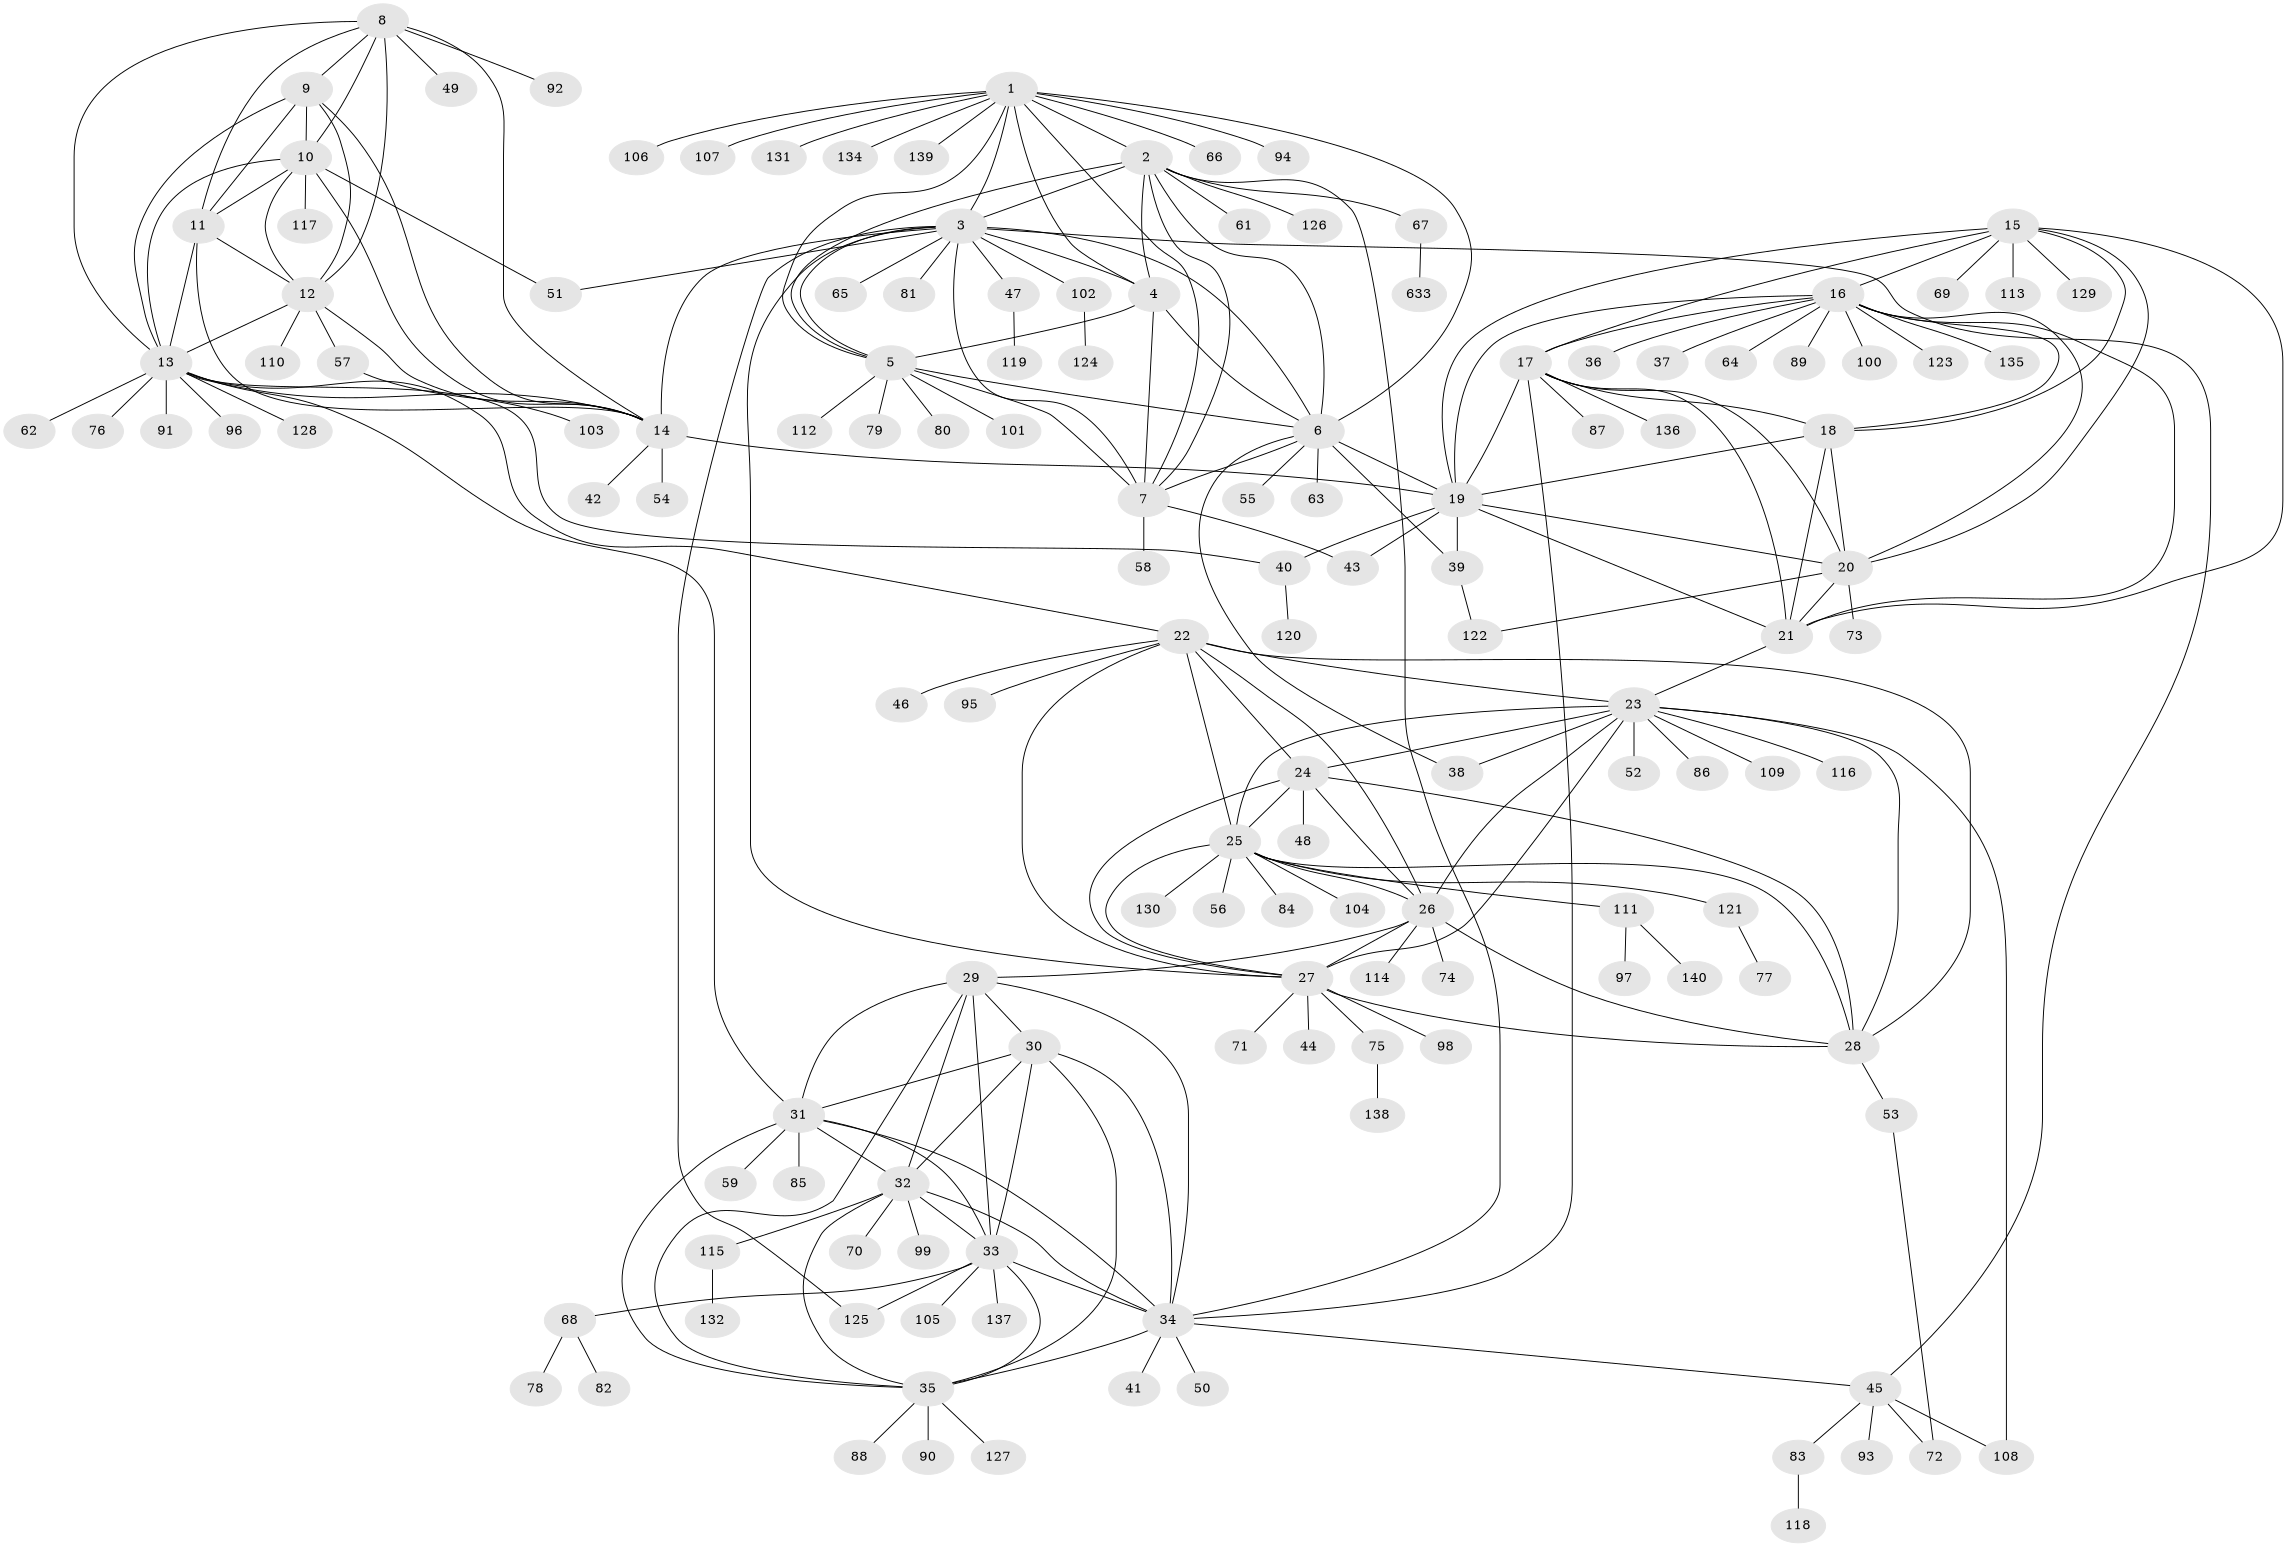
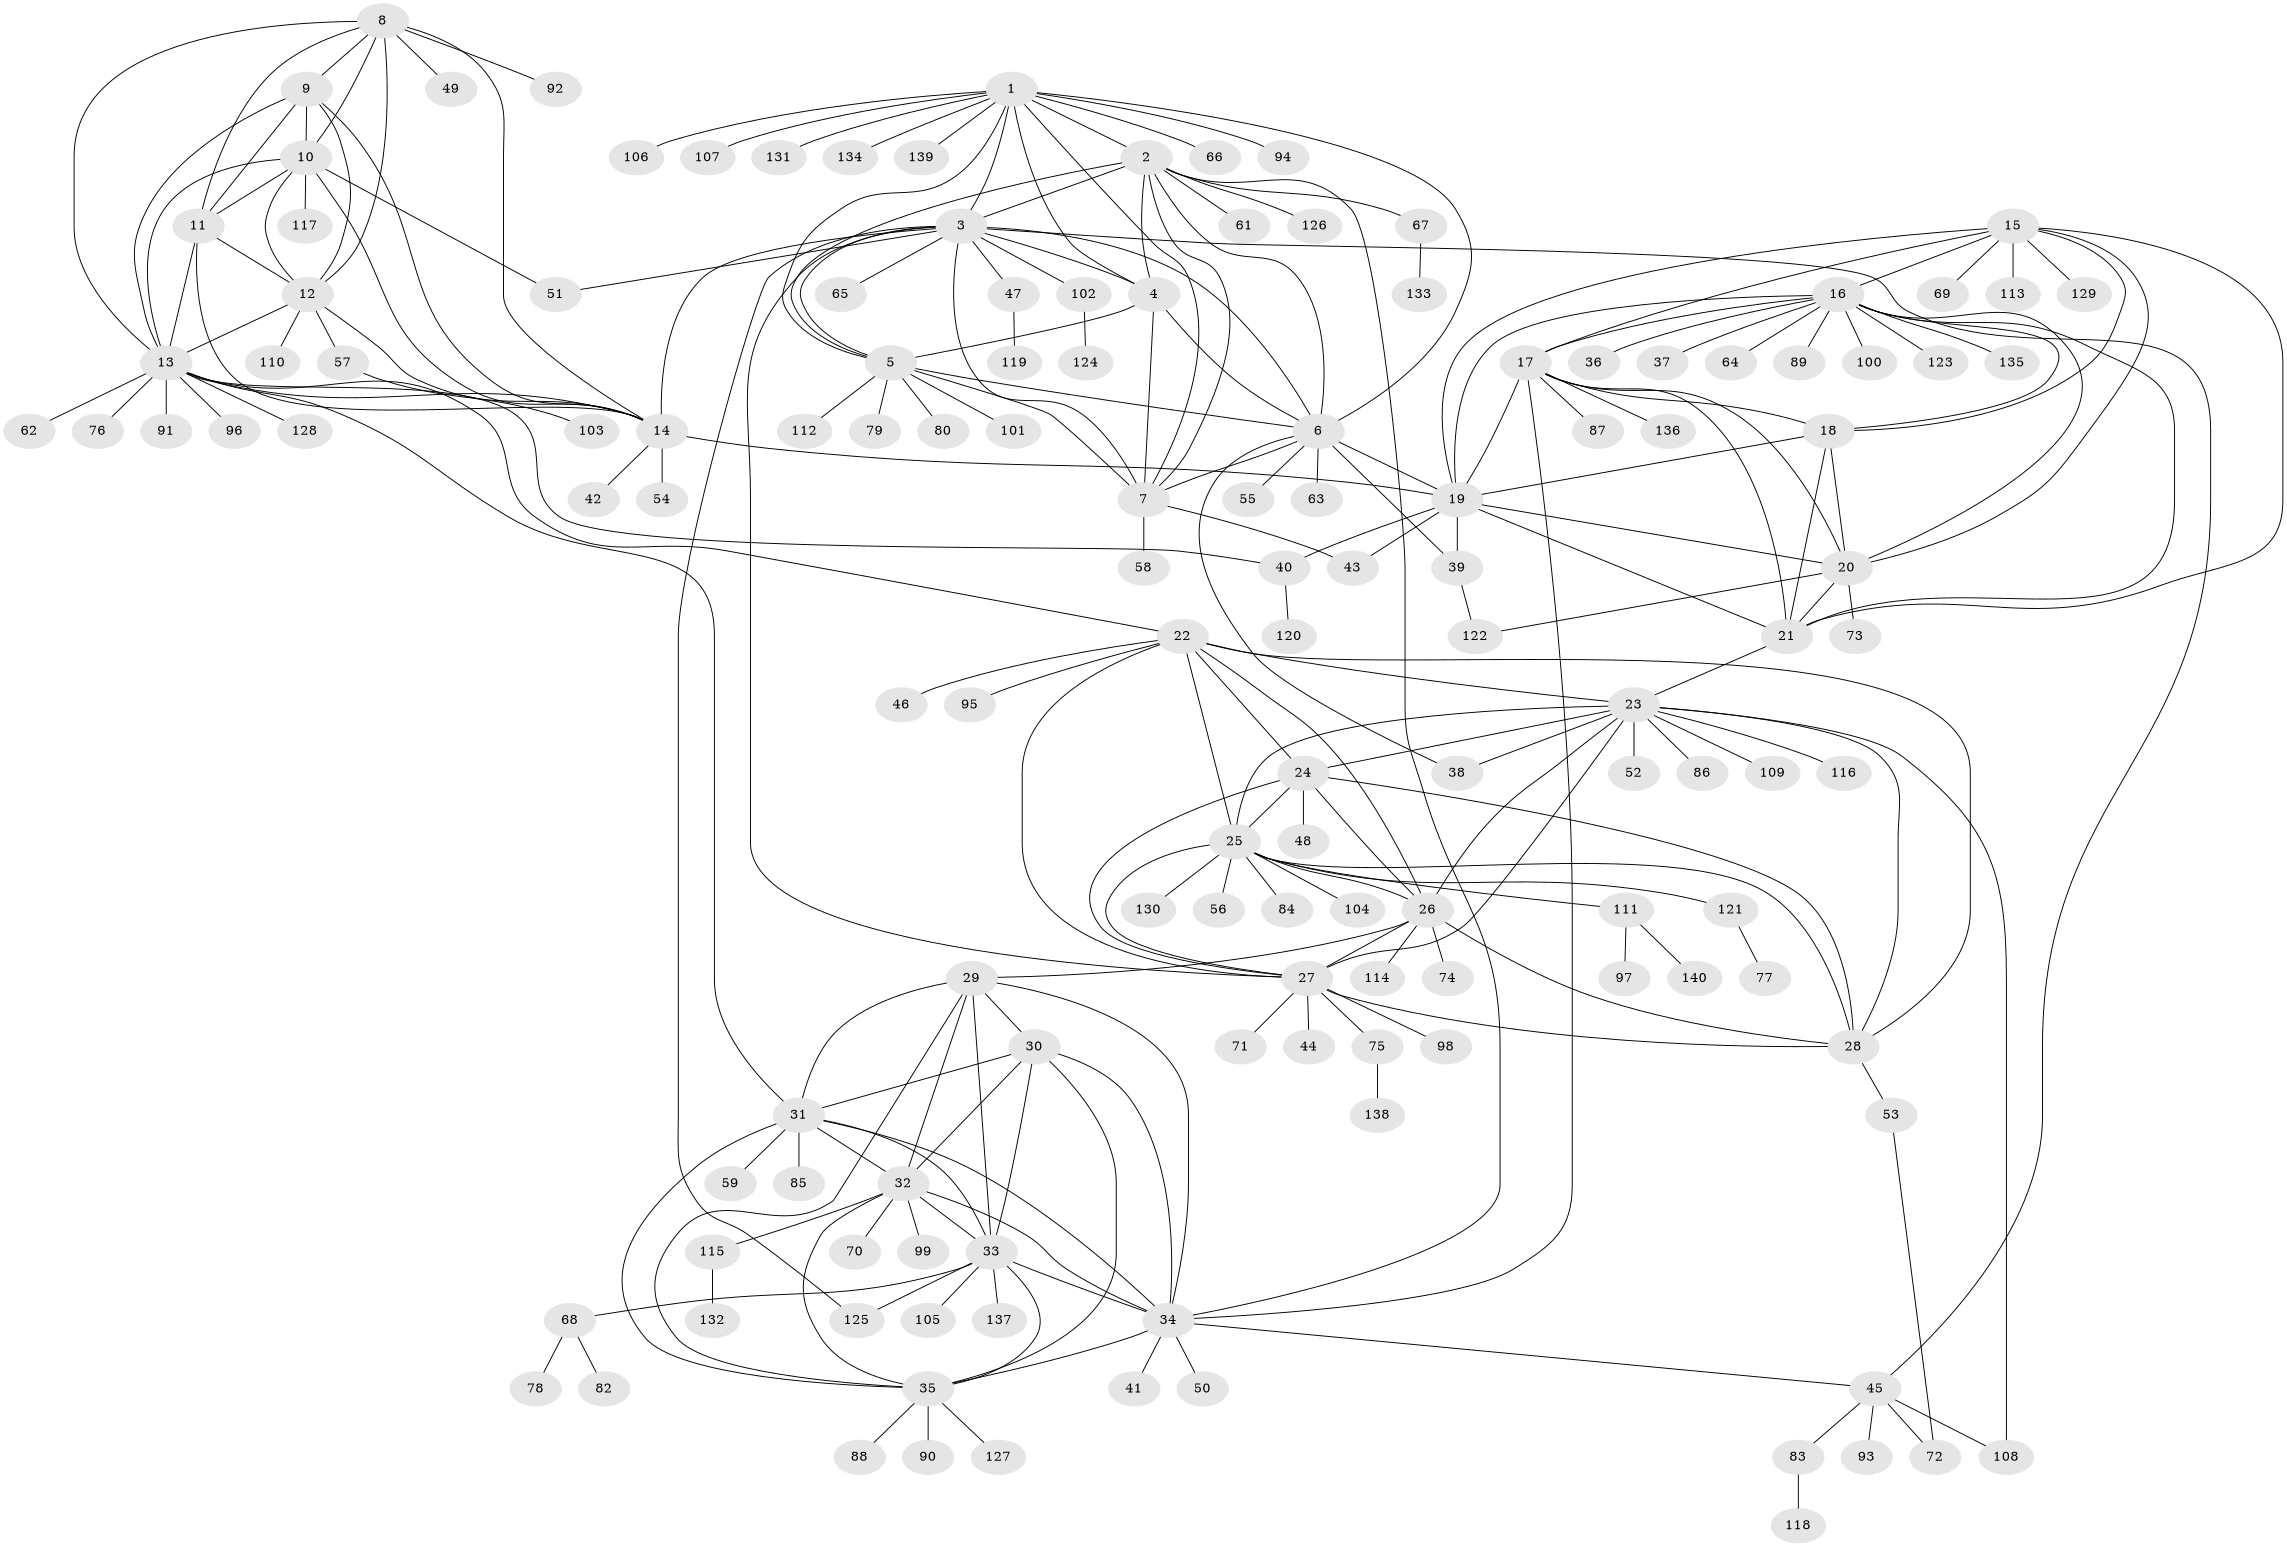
node "81": removed
node "633": label "633" -> "133"
